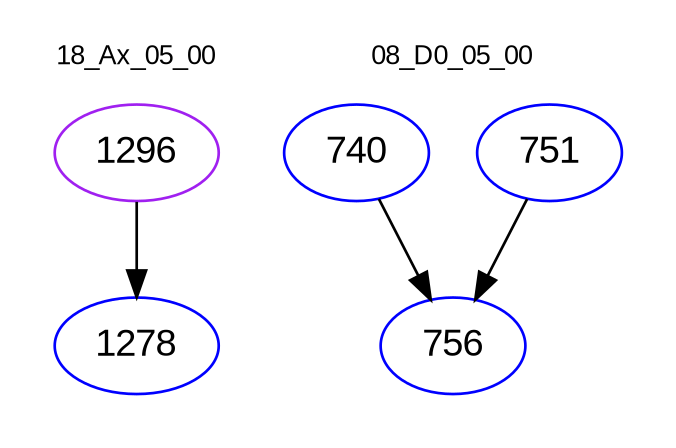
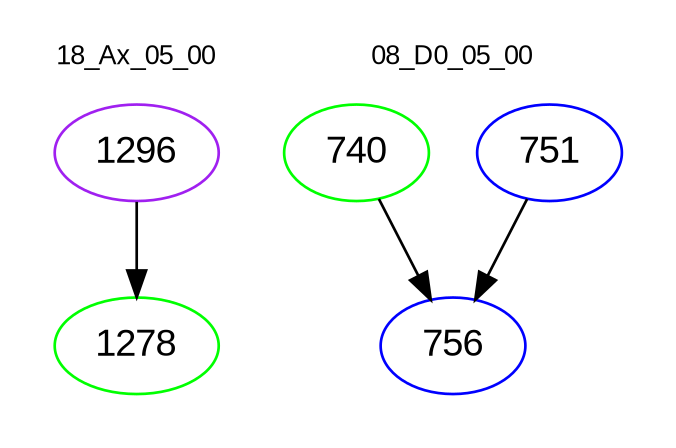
node "740": color blue -> green
node "1278": color blue -> green
